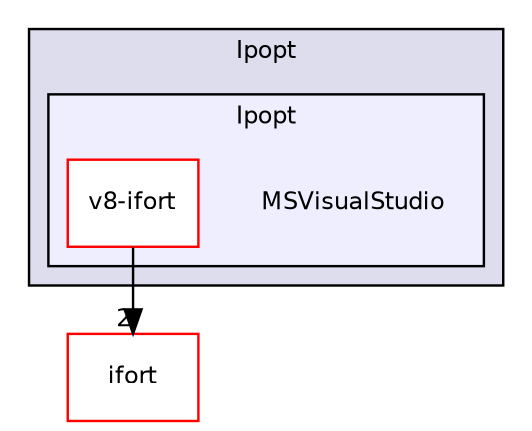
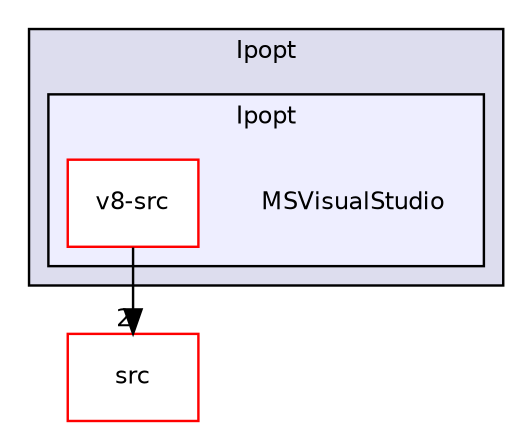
node "v8-ifort": label "v8-ifort" -> "v8-src"
node "ifort": label "ifort" -> "src"
